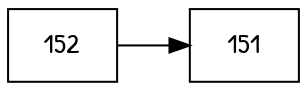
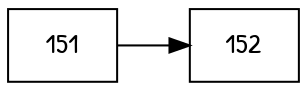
edge "152" -> "151": reversed
